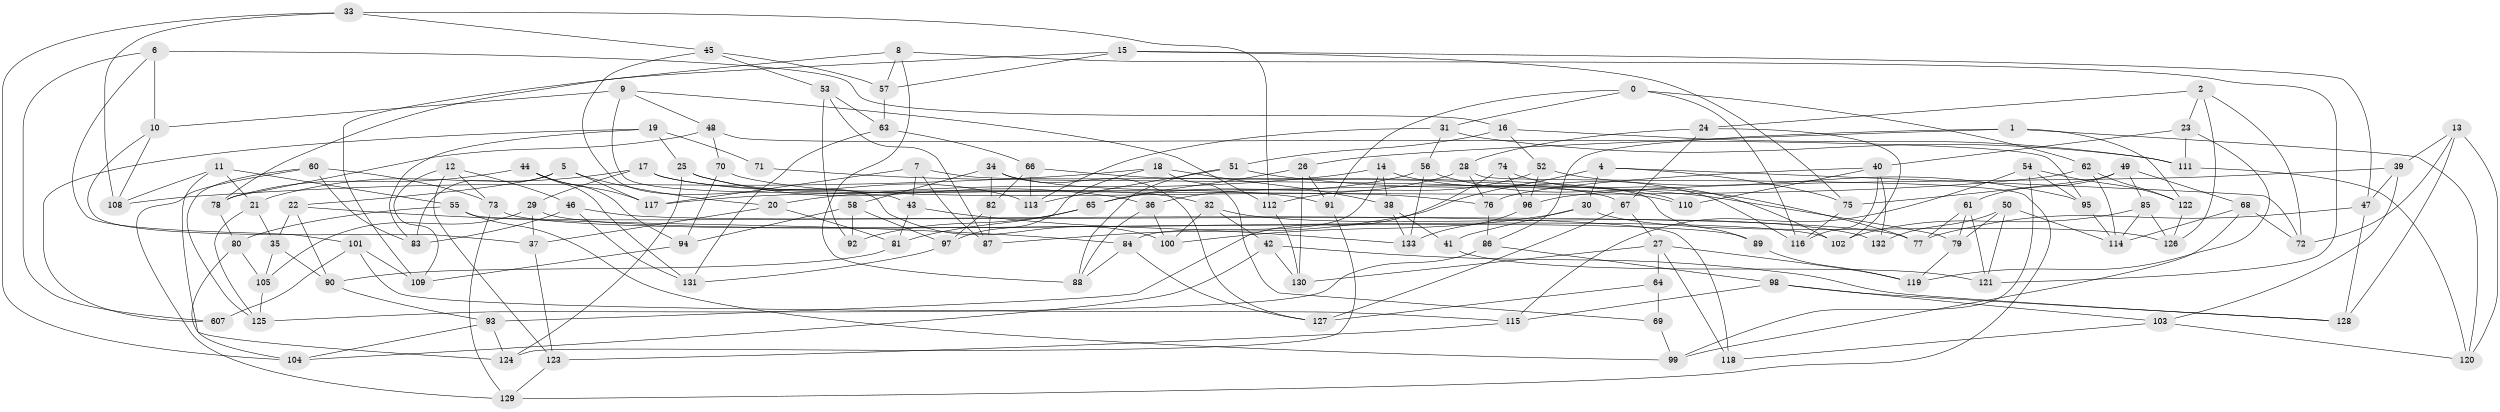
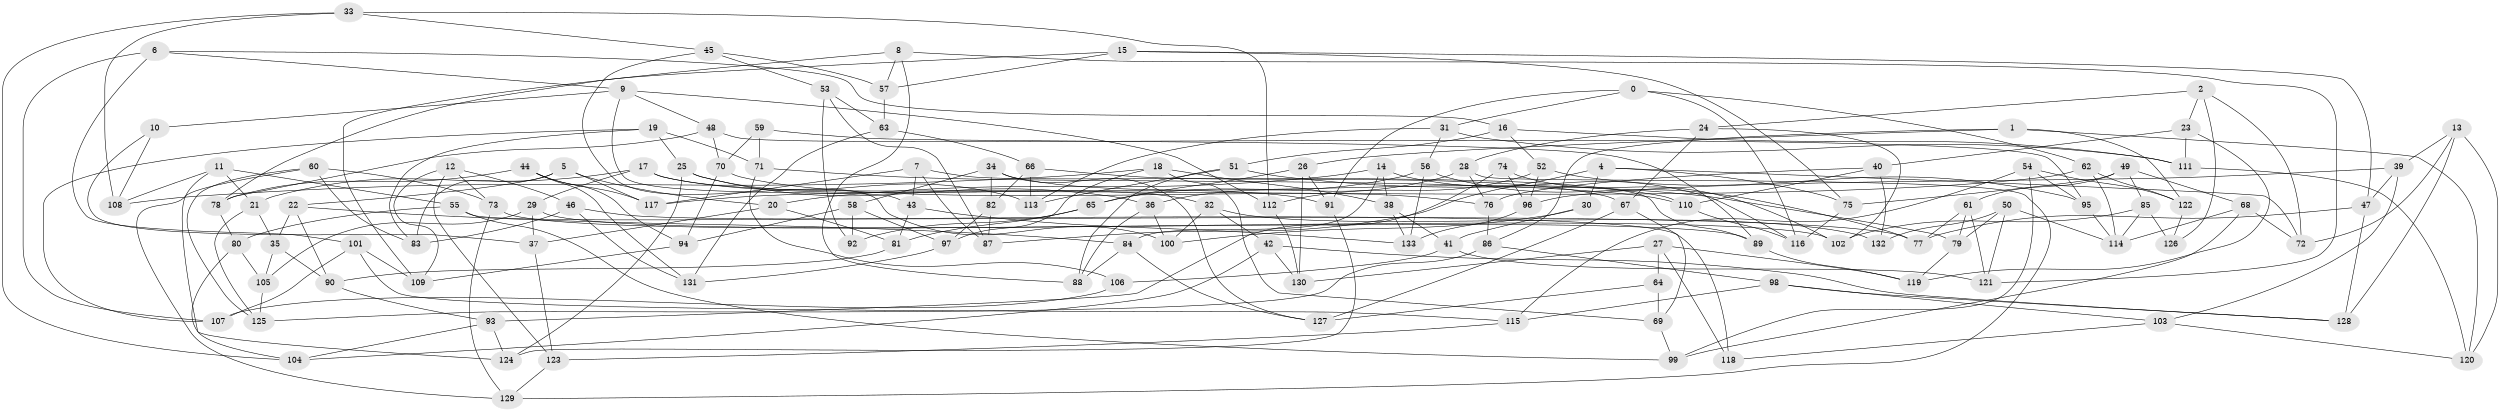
edge "6" -- "10": now "6" -- "9"
node "59": added
edge "40" -- "116": now "110" -- "116"
edge "67" -- "27": now "67" -- "69"
edge "30" -- "126": removed
node "106": added
node "607": label "607" -> "107"
